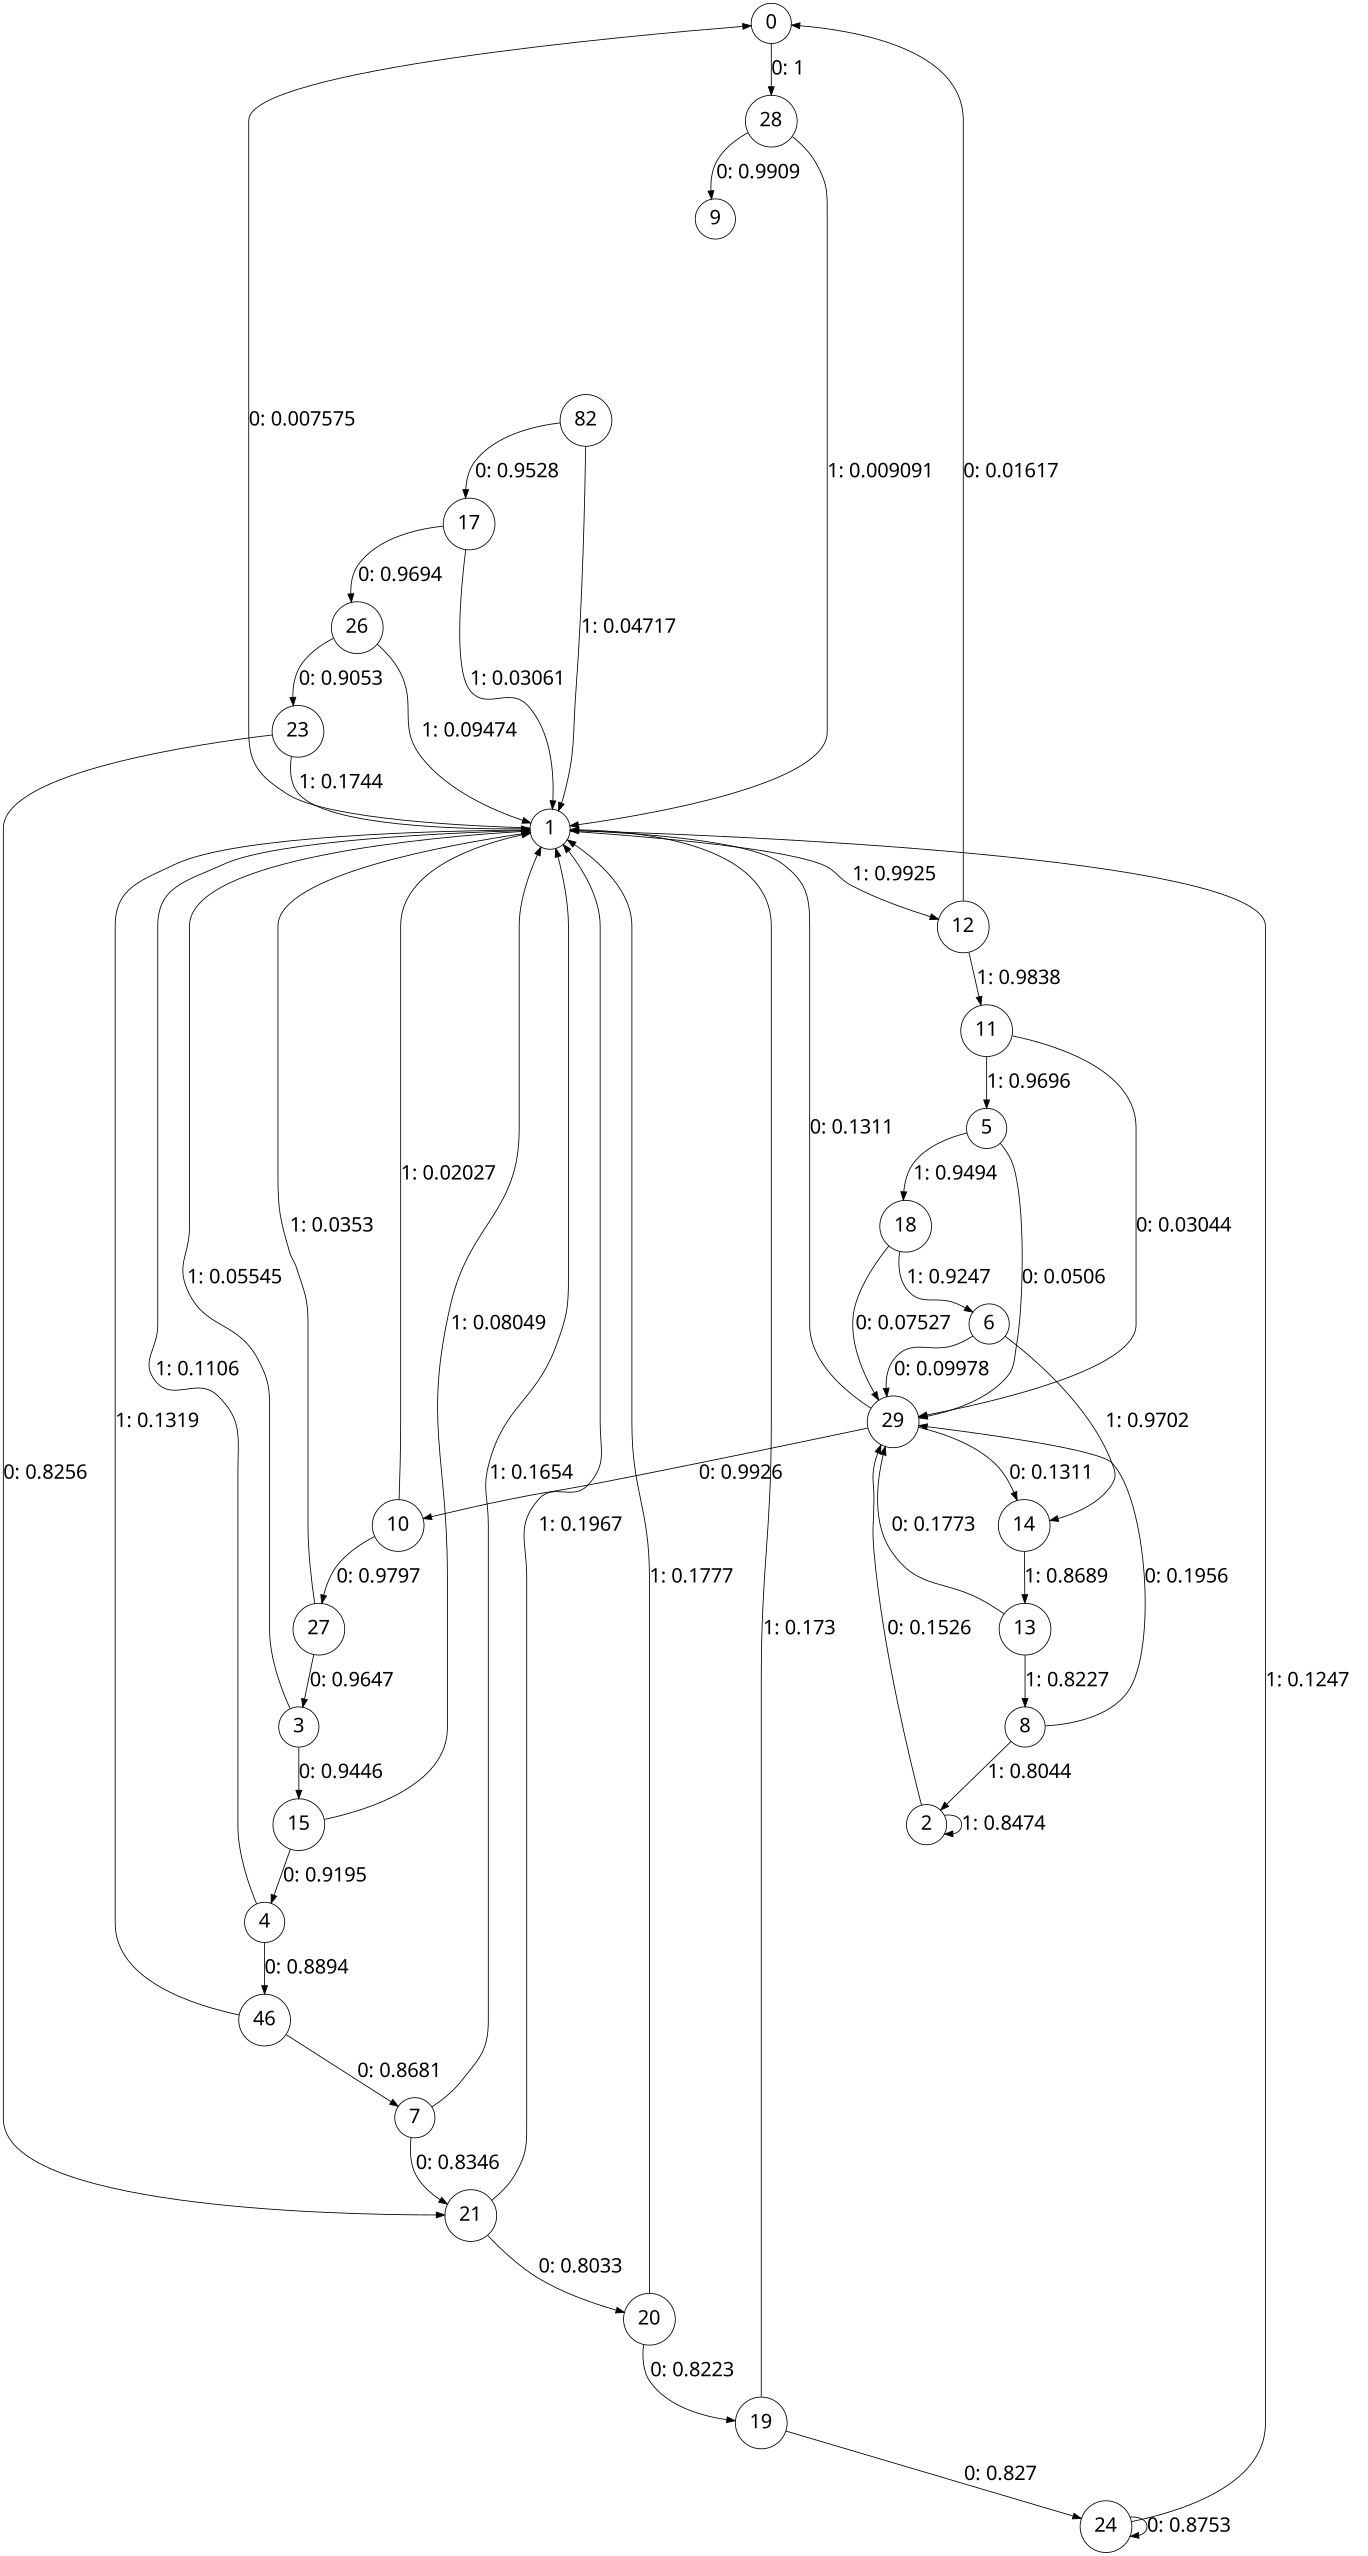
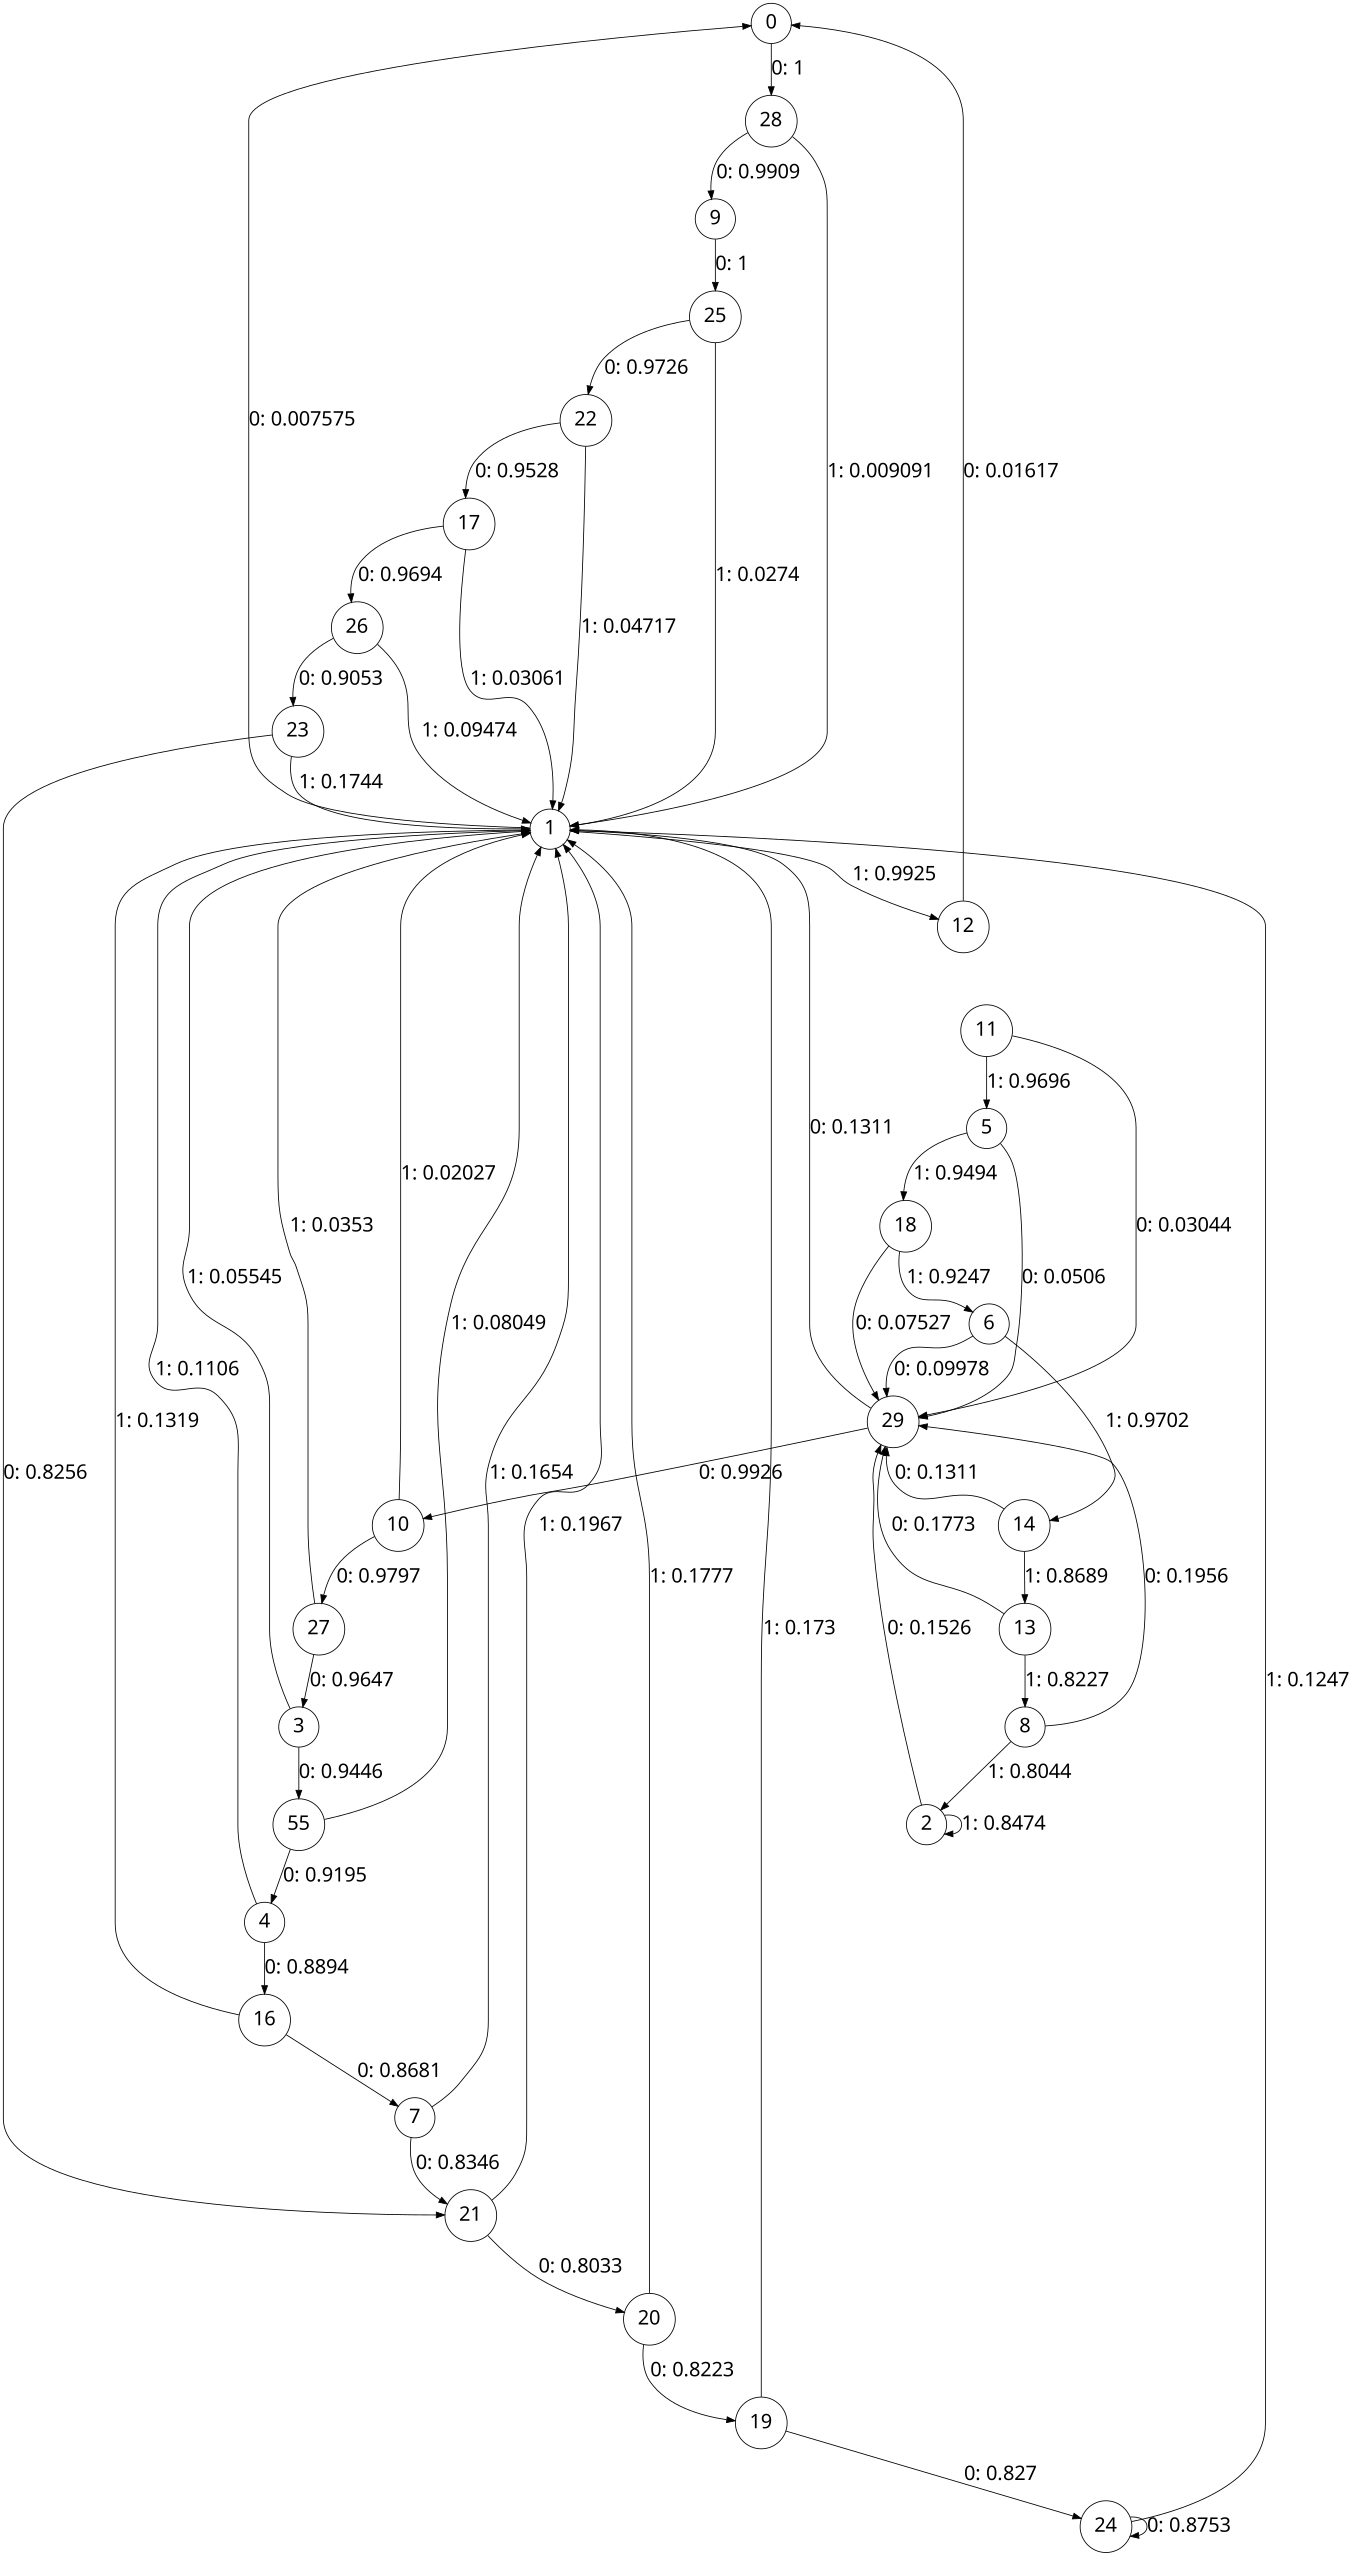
node "25": added
node "82": label "82" -> "22"
edge "12" -> "11": removed, label "1: 0.9838"
edge "29" -> "14": reversed
node "15": label "15" -> "55"
node "46": label "46" -> "16"
